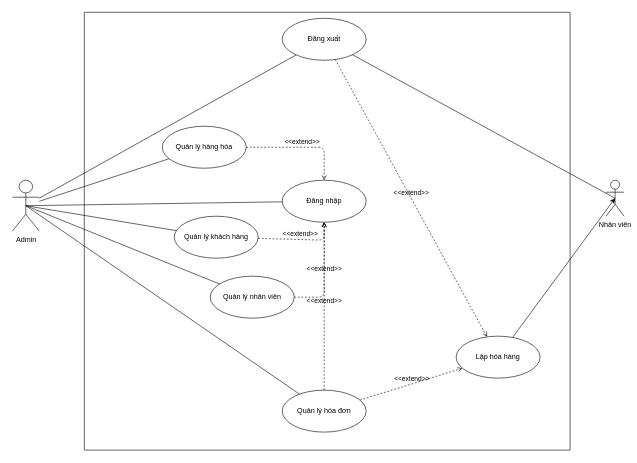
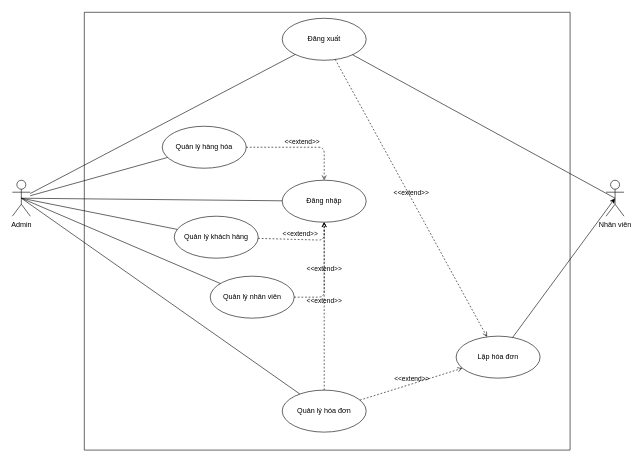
node "Admin": size 27x51 -> 18x36
node "Lập hóa hàng": label "Lập hóa hàng" -> "Lập hóa đơn"
